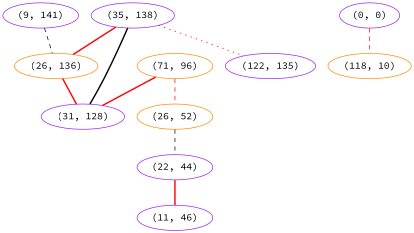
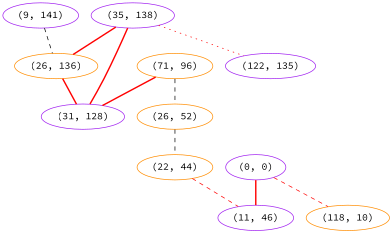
edge "(35, 138)" -- "(31, 128)": color black -> red
edge "(71, 96)" -- "(26, 52)": color red -> black
node "(22, 44)": color purple -> darkorange
edge "(22, 44)" -- "(11, 46)": style bold -> dashed
edge "(0, 0)" -- "(11, 46)": added
